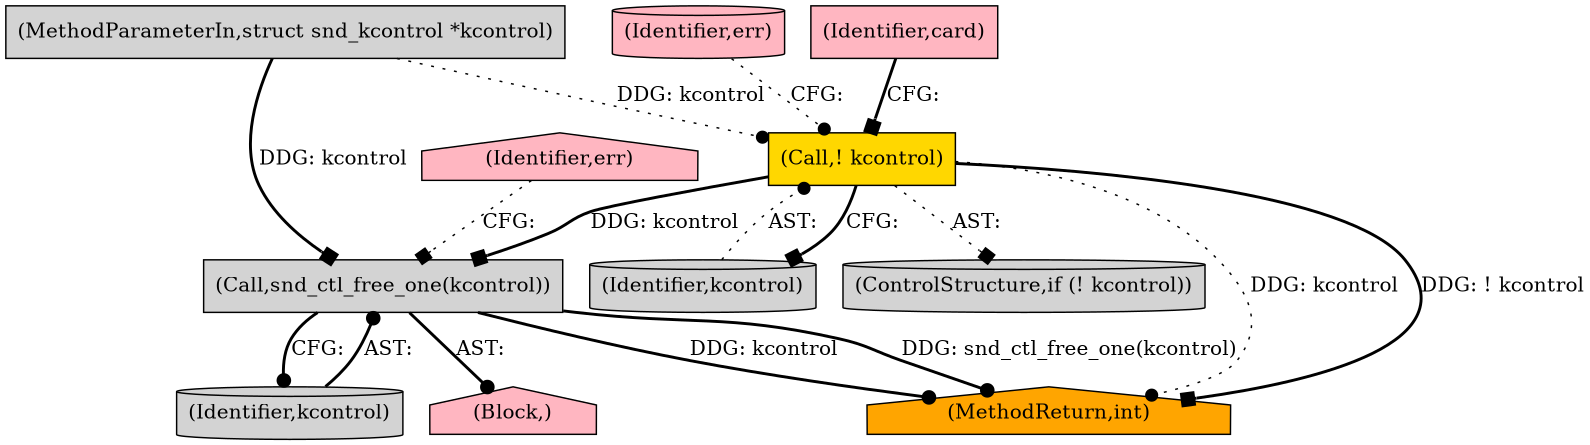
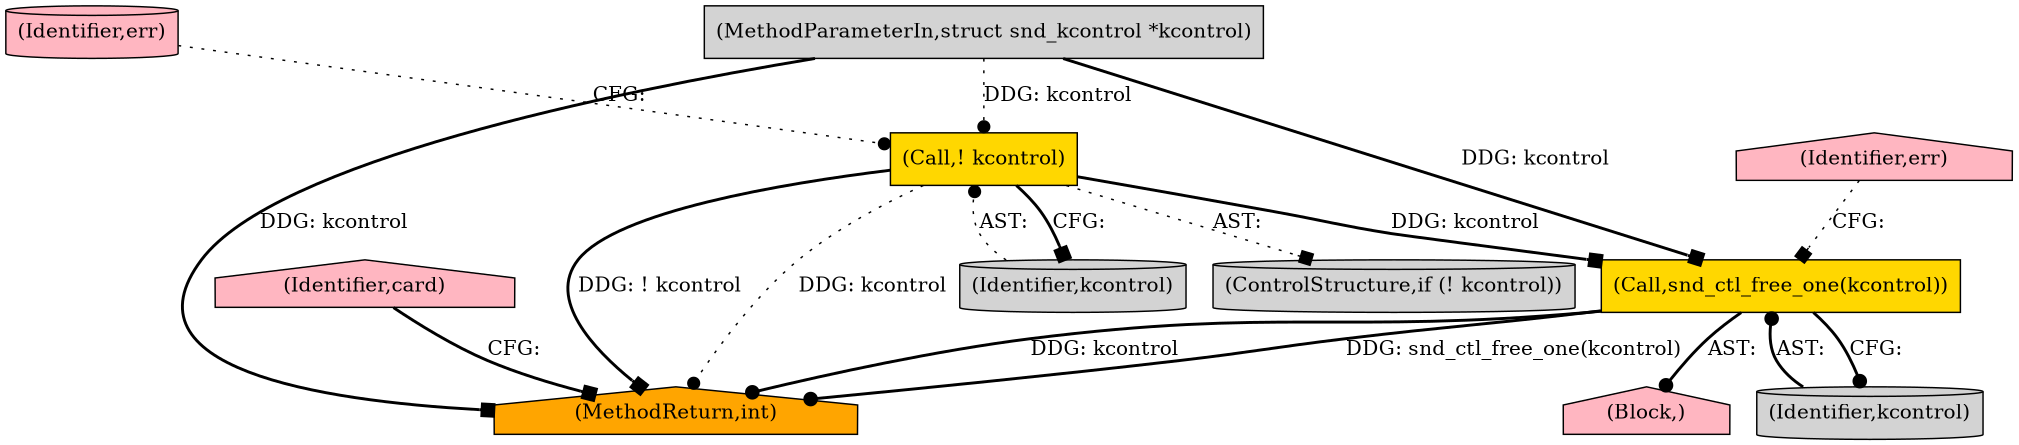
node "(Identifier,card)": shape box -> house
edge "(Identifier,card)" -> "(Call,! kcontrol)": now "(Identifier,card)" -> "(MethodReturn,int)"
edge "(MethodParameterIn,struct snd_kcontrol *kcontrol)" -> "(MethodReturn,int)": added, label "DDG: kcontrol"
node "(Call,snd_ctl_free_one(kcontrol))": fillcolor lightgrey -> gold
